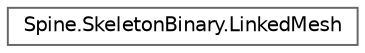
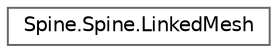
node "Spine.SkeletonBinary.LinkedMesh": label "Spine.SkeletonBinary.LinkedMesh" -> "Spine.Spine.LinkedMesh"
